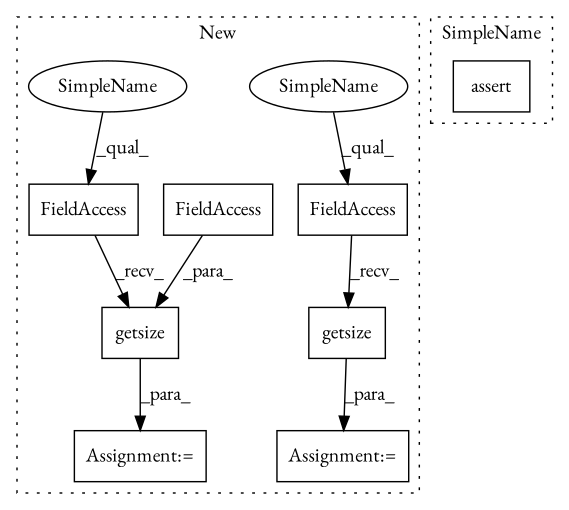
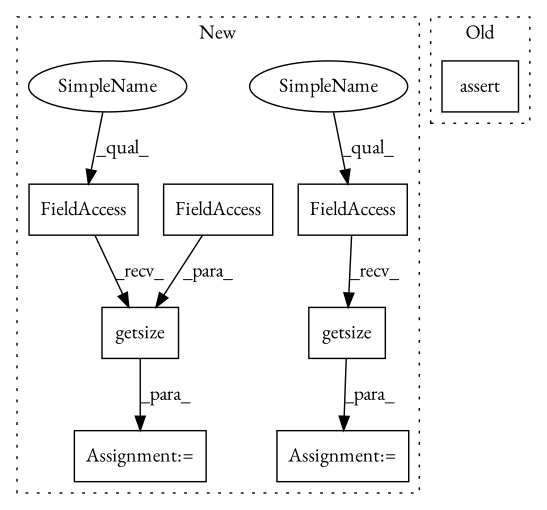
cluster "SimpleName": label "SimpleName" -> "Old"
